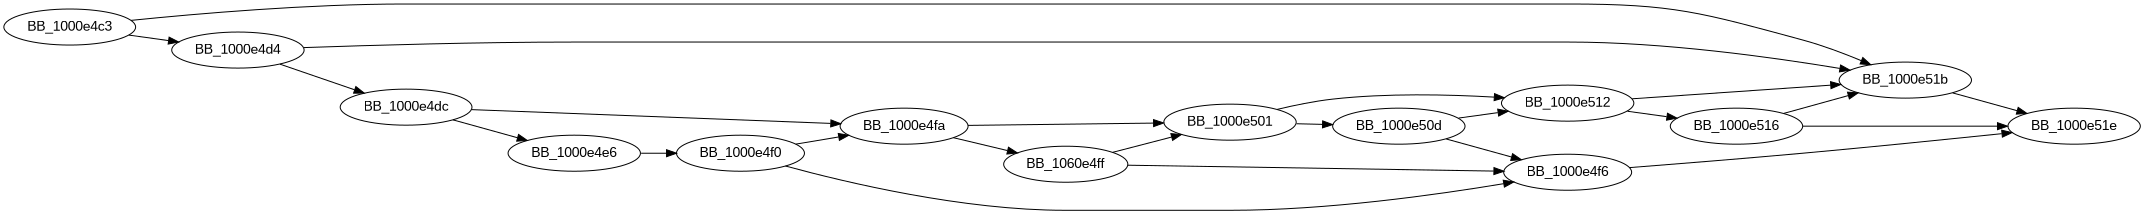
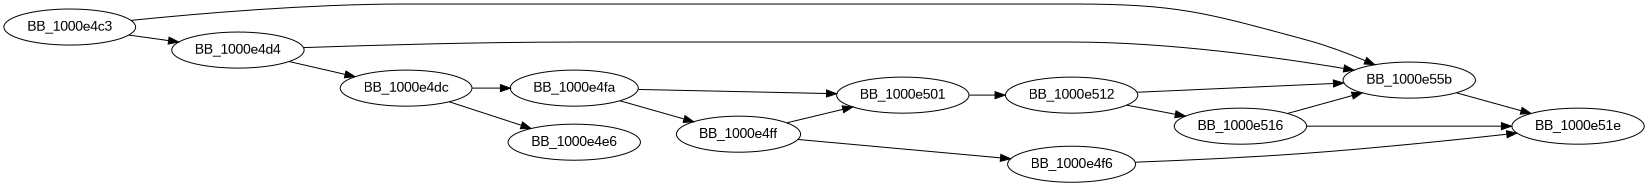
node "BB_1000e51b": label "BB_1000e51b" -> "BB_1000e55b"
node "BB_1000e50d": removed
node "BB_1000e4f0": removed
node "BB_1060e4ff": label "BB_1060e4ff" -> "BB_1000e4ff"
